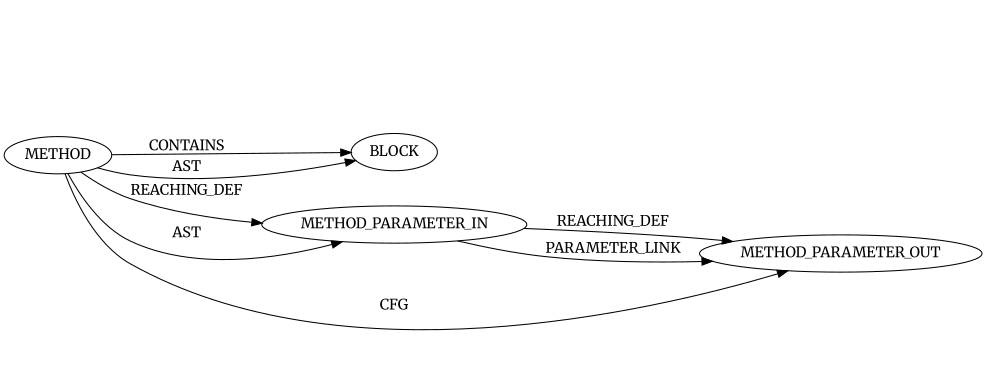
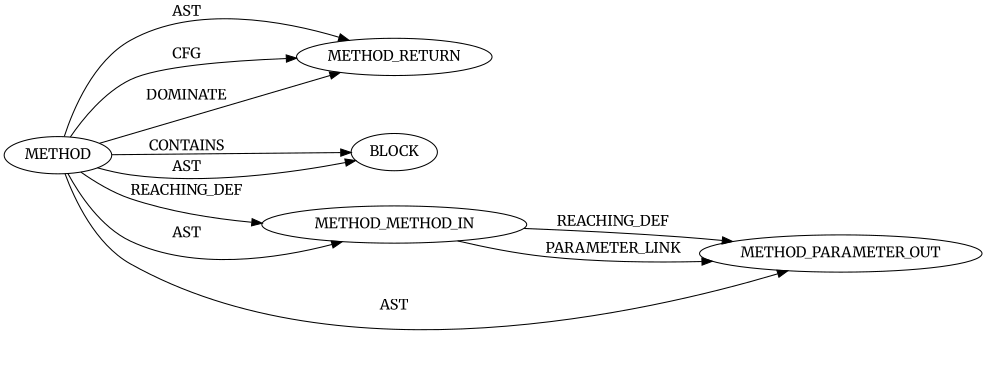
node "METHOD_RETURN": added
node "METHOD_PARAMETER_IN": label "METHOD_PARAMETER_IN" -> "METHOD_METHOD_IN"
edge "METHOD" -> "METHOD_PARAMETER_OUT": label "CFG" -> "AST"
